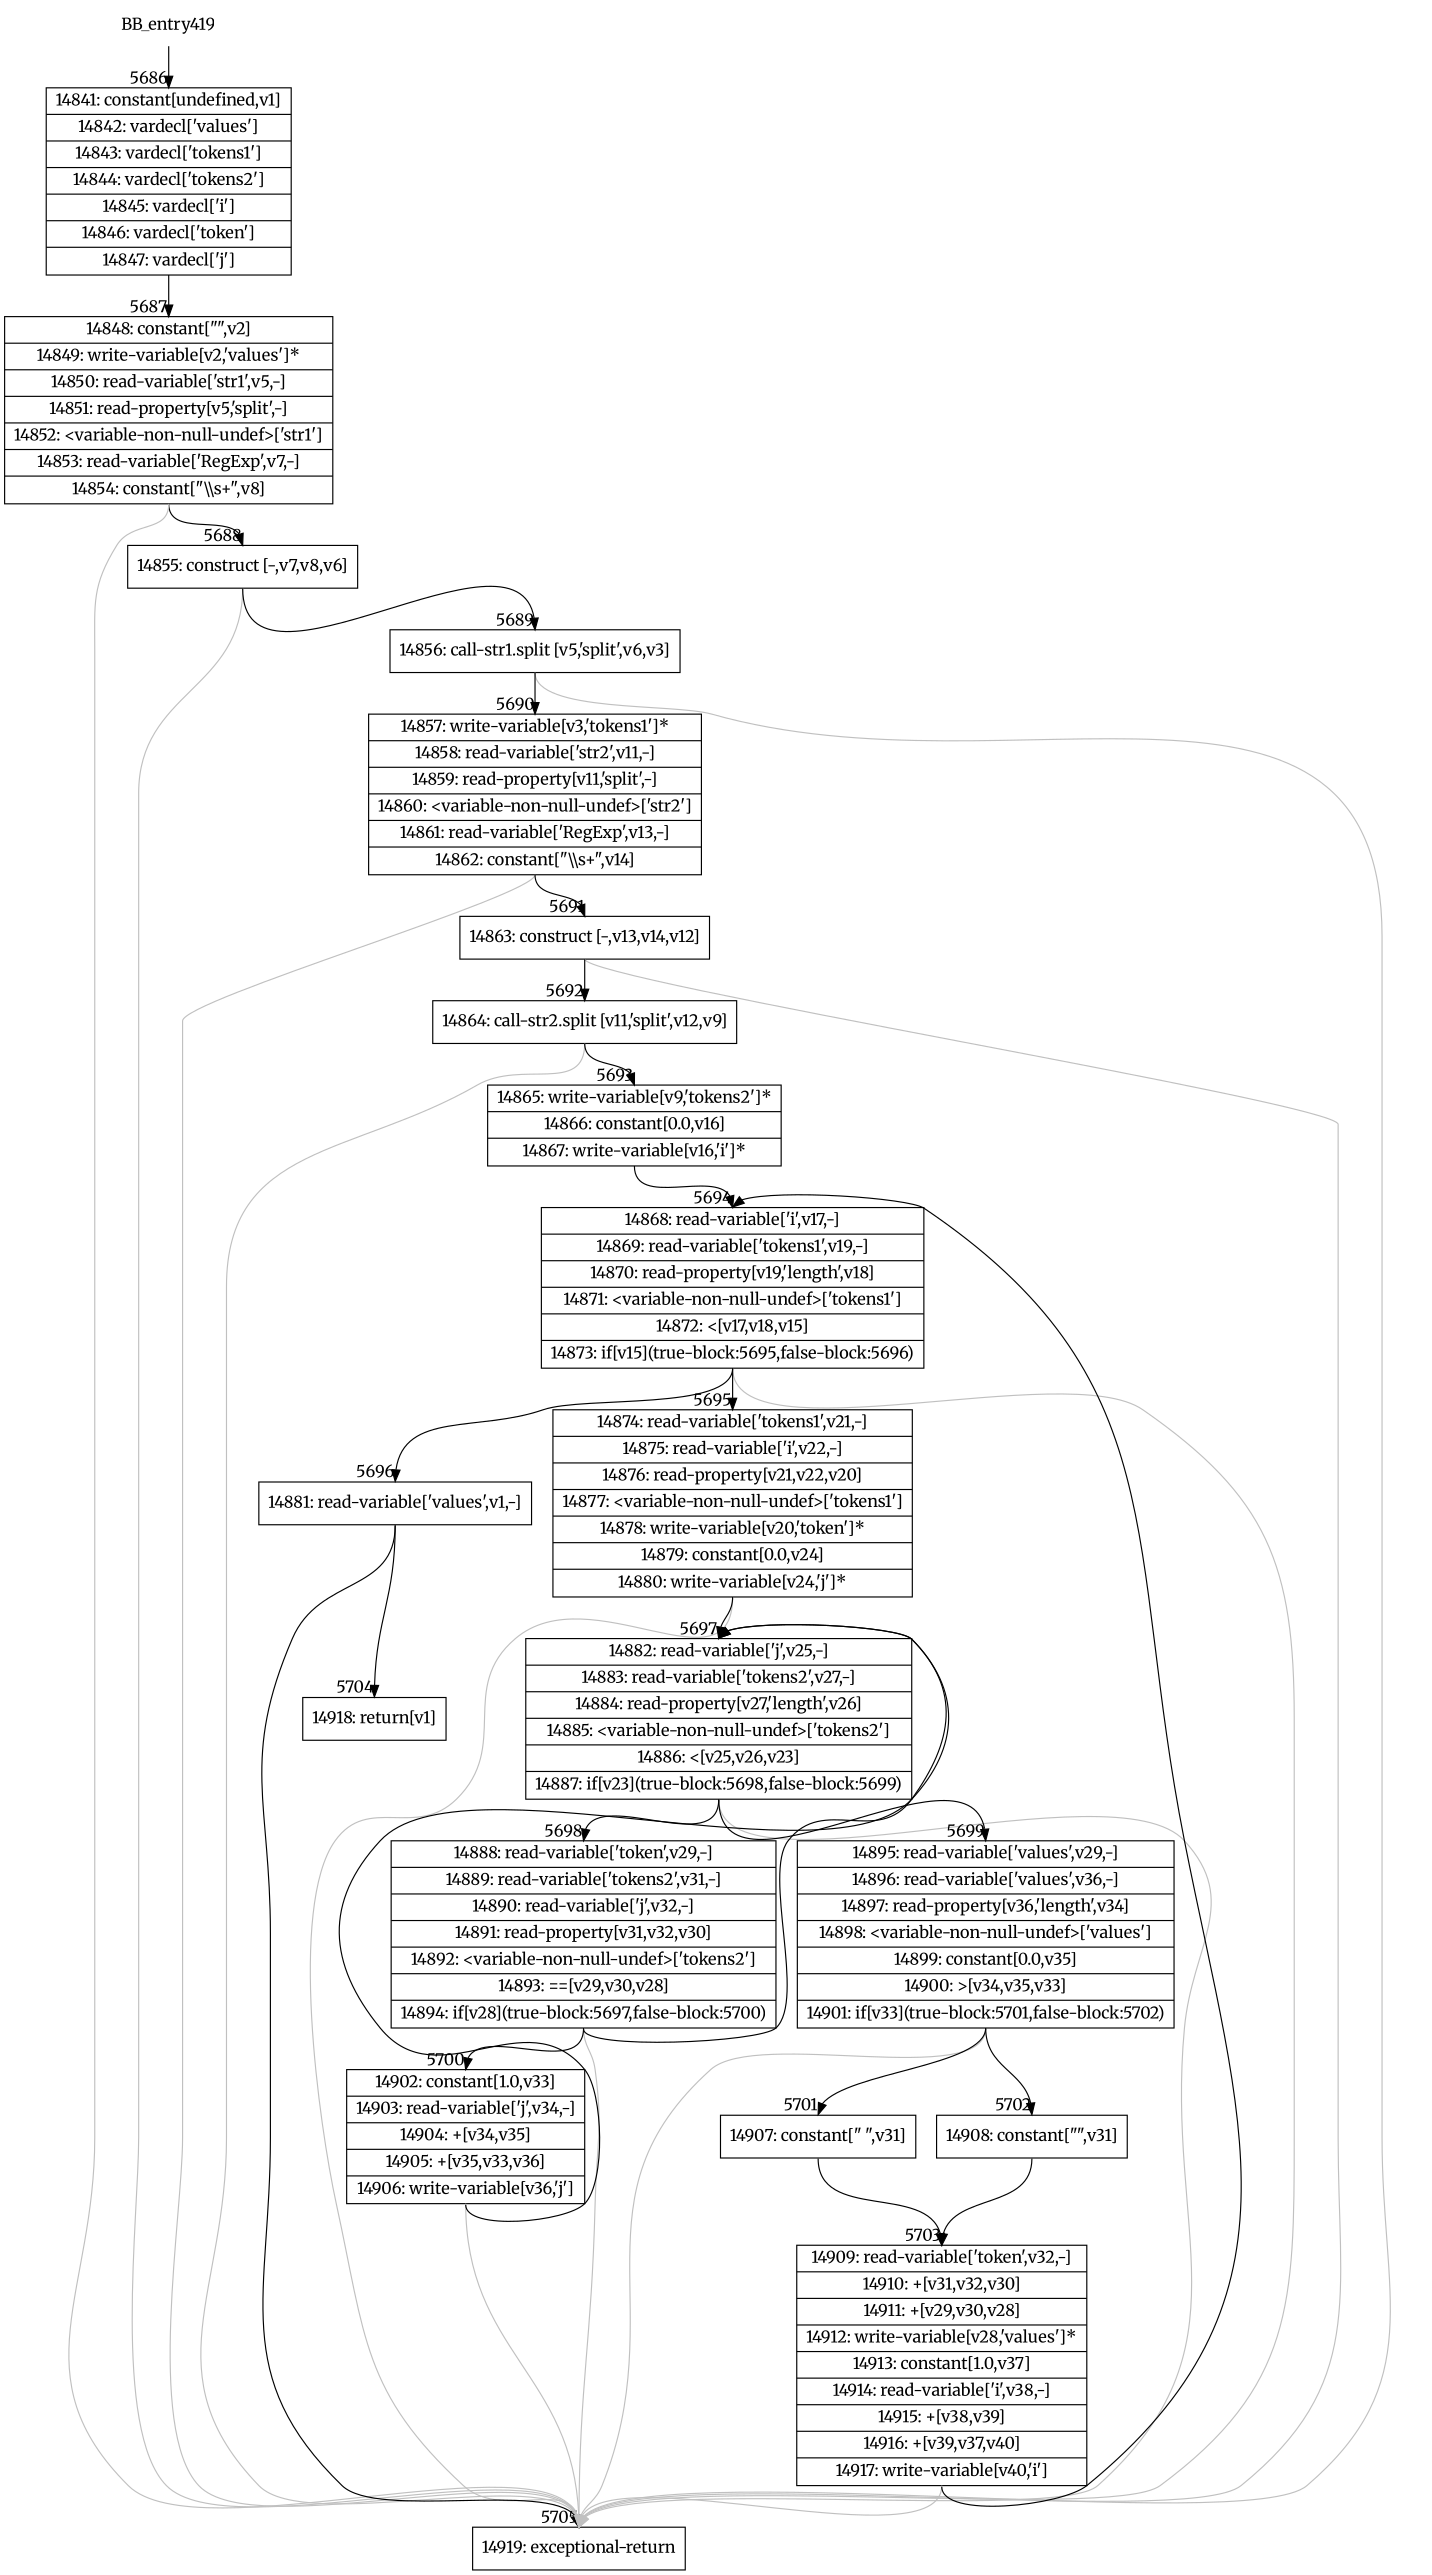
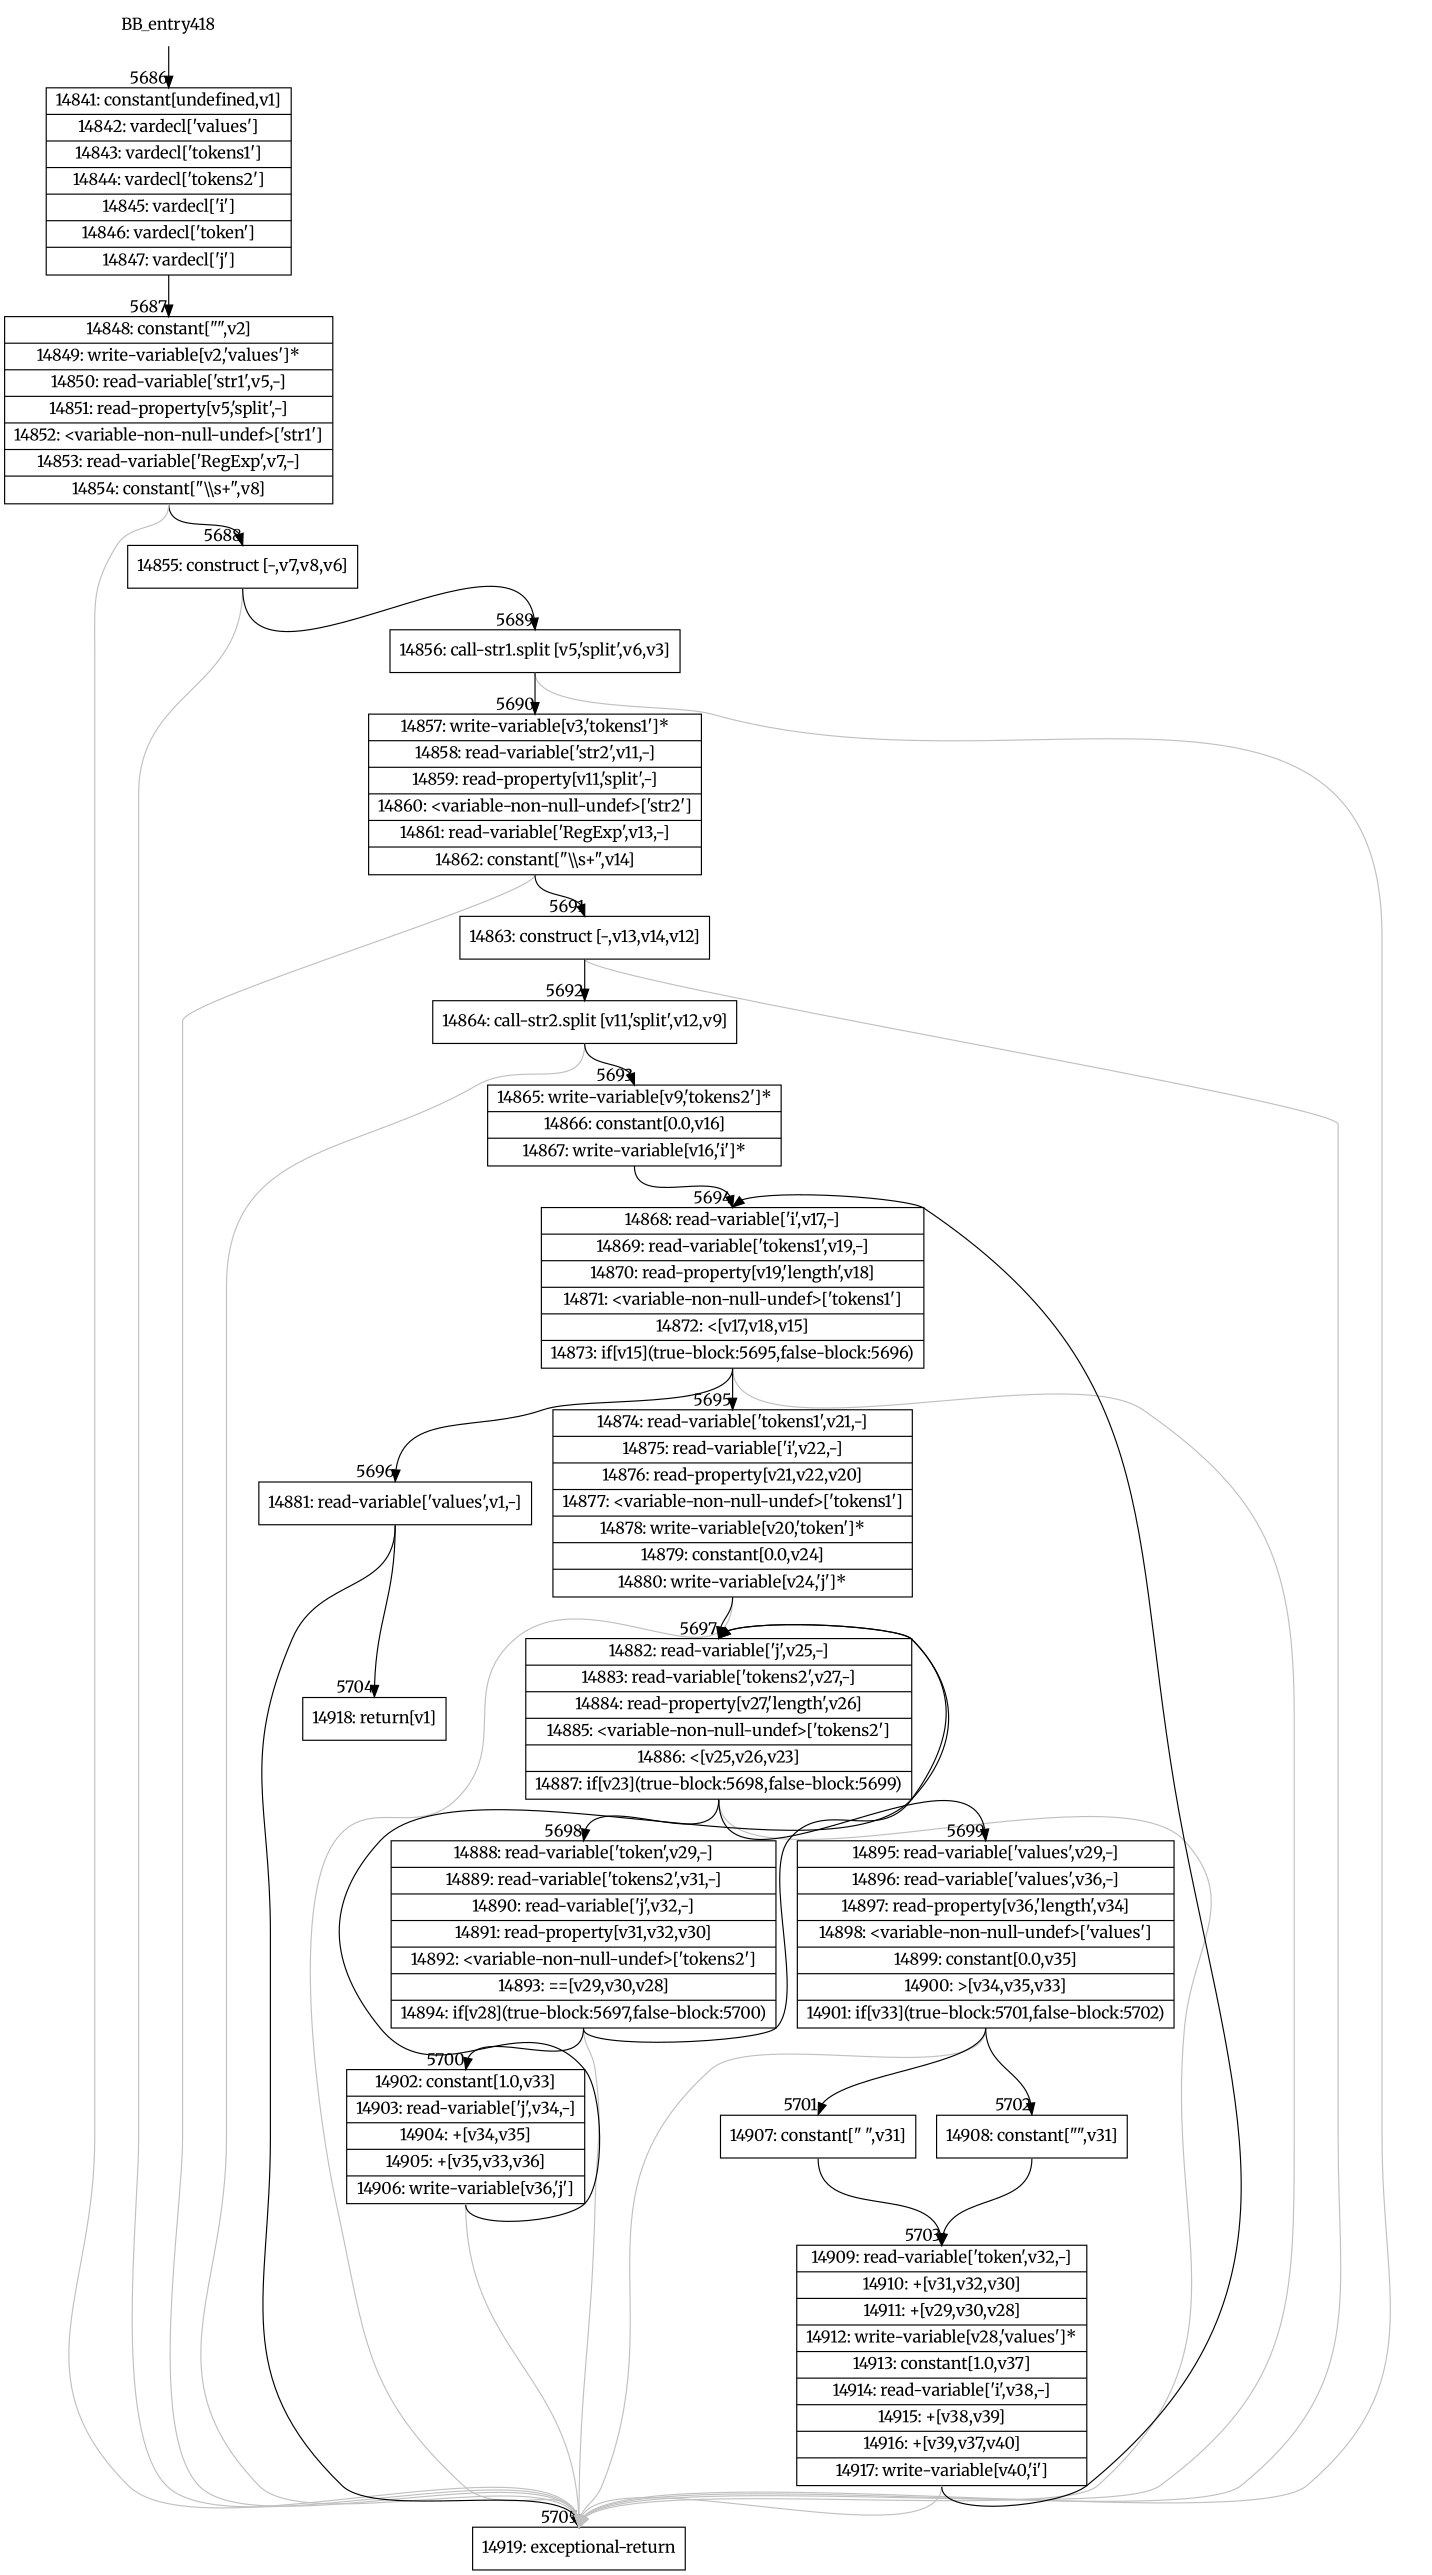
node "BB_entry419": label "BB_entry419" -> "BB_entry418"
